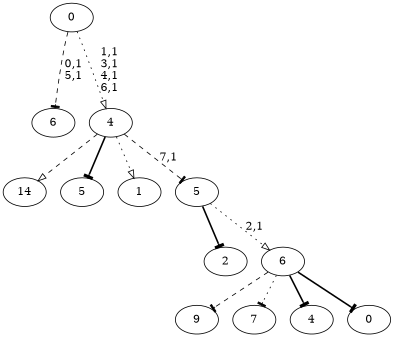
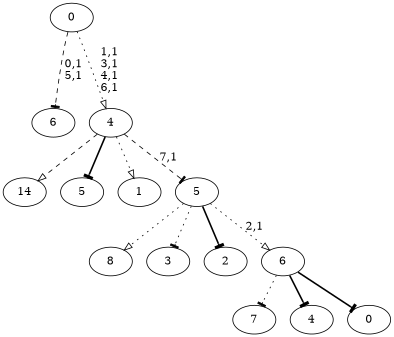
node "8": added
node "3": added
node "9": removed
